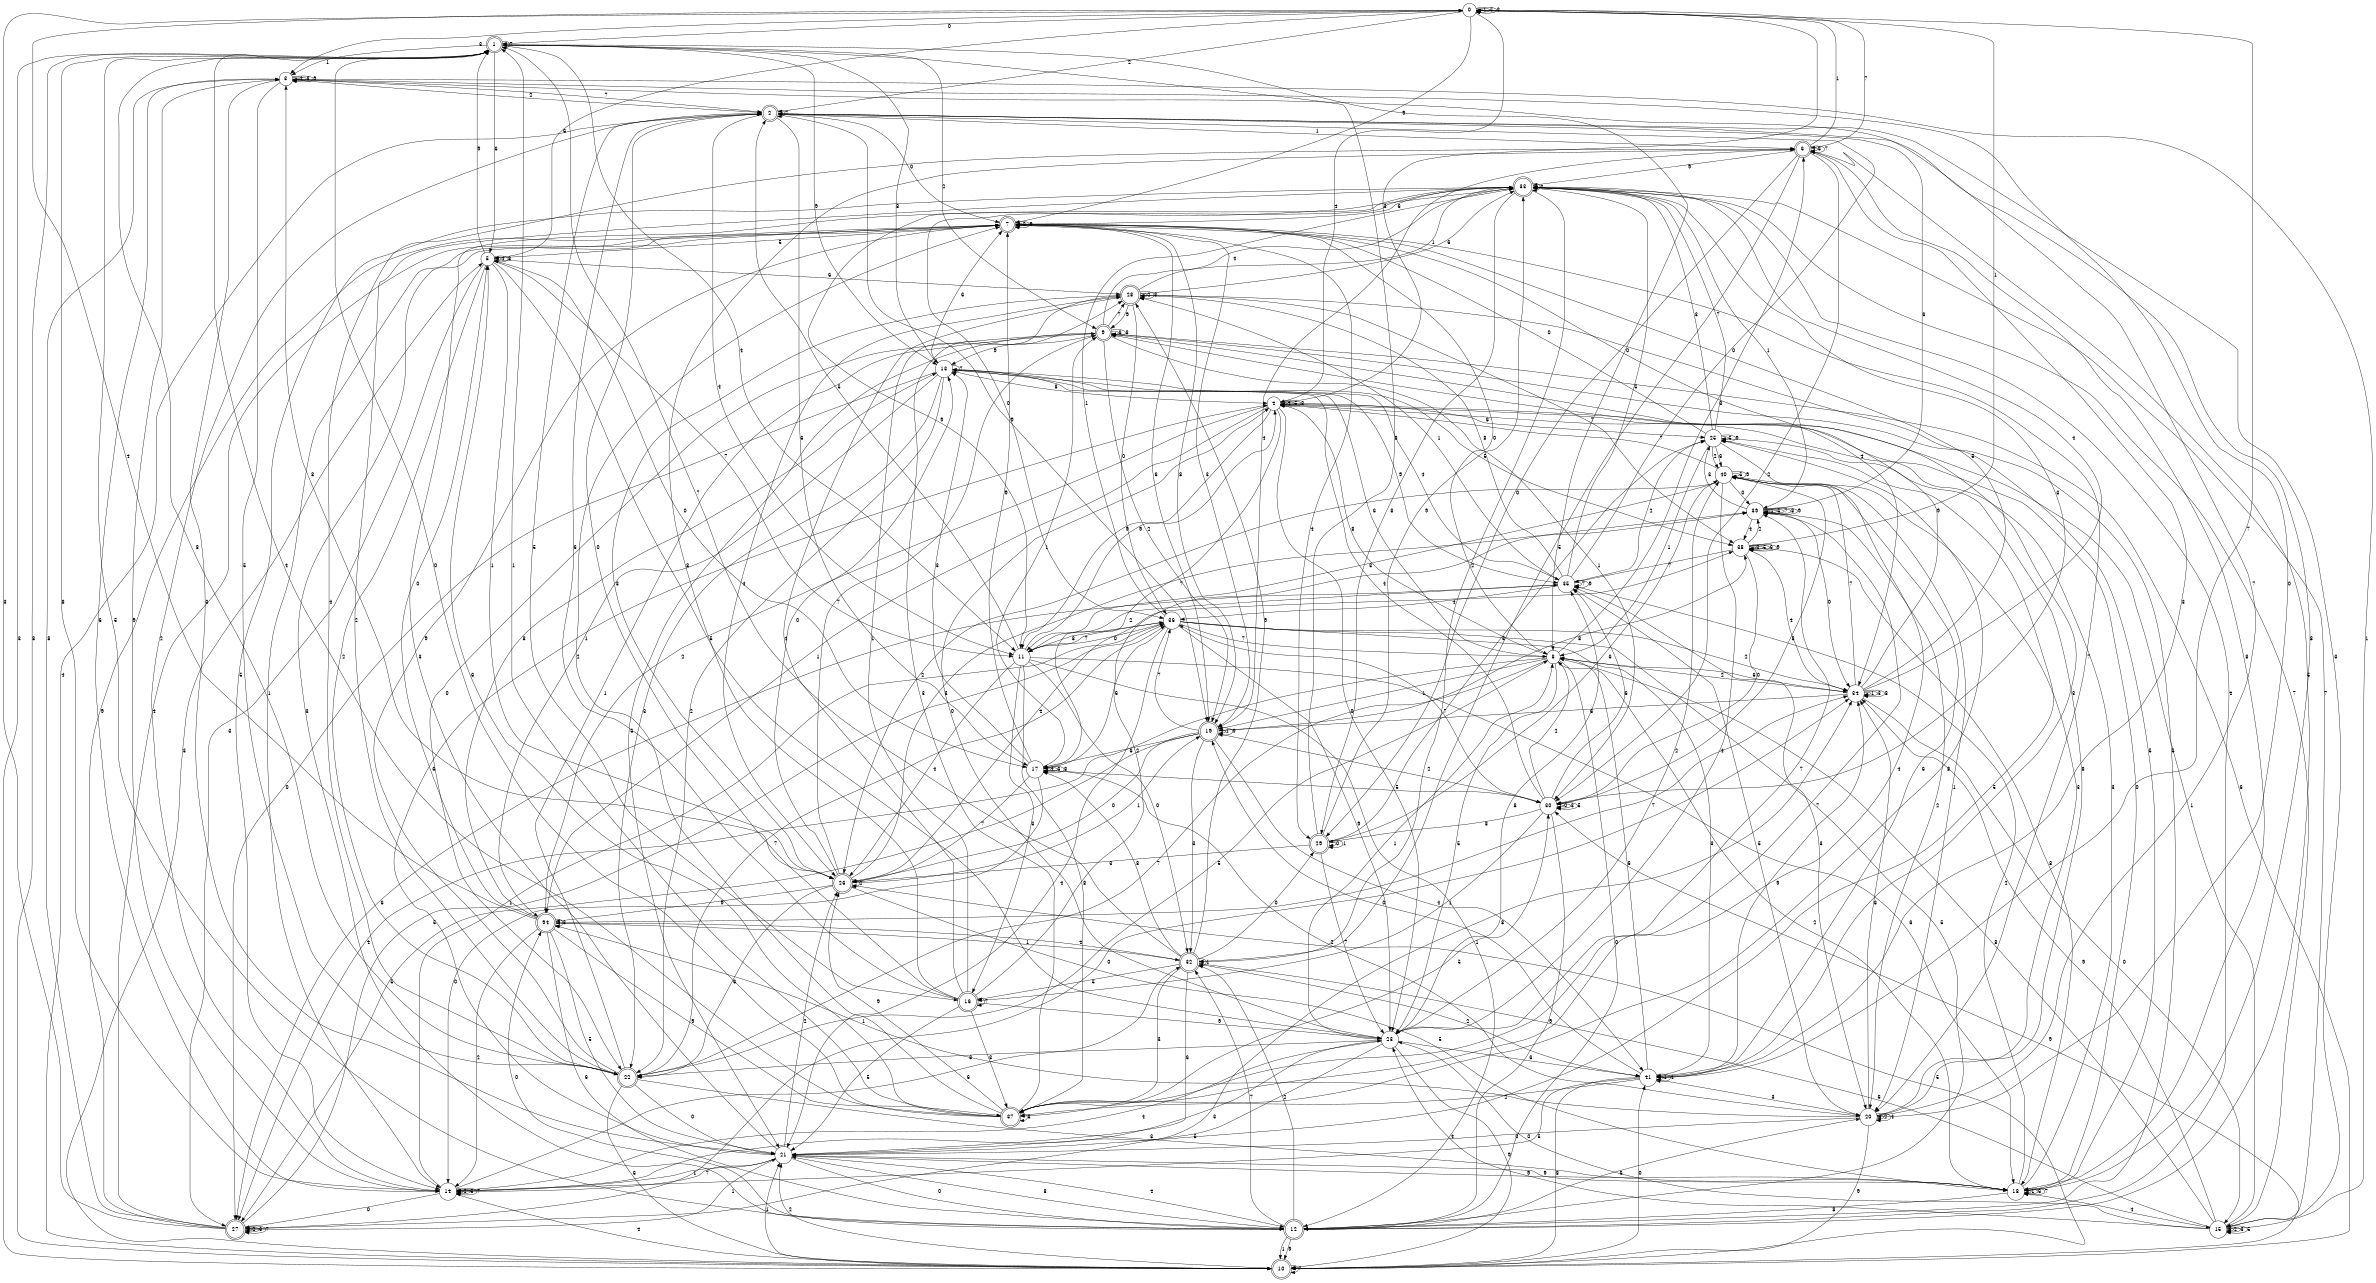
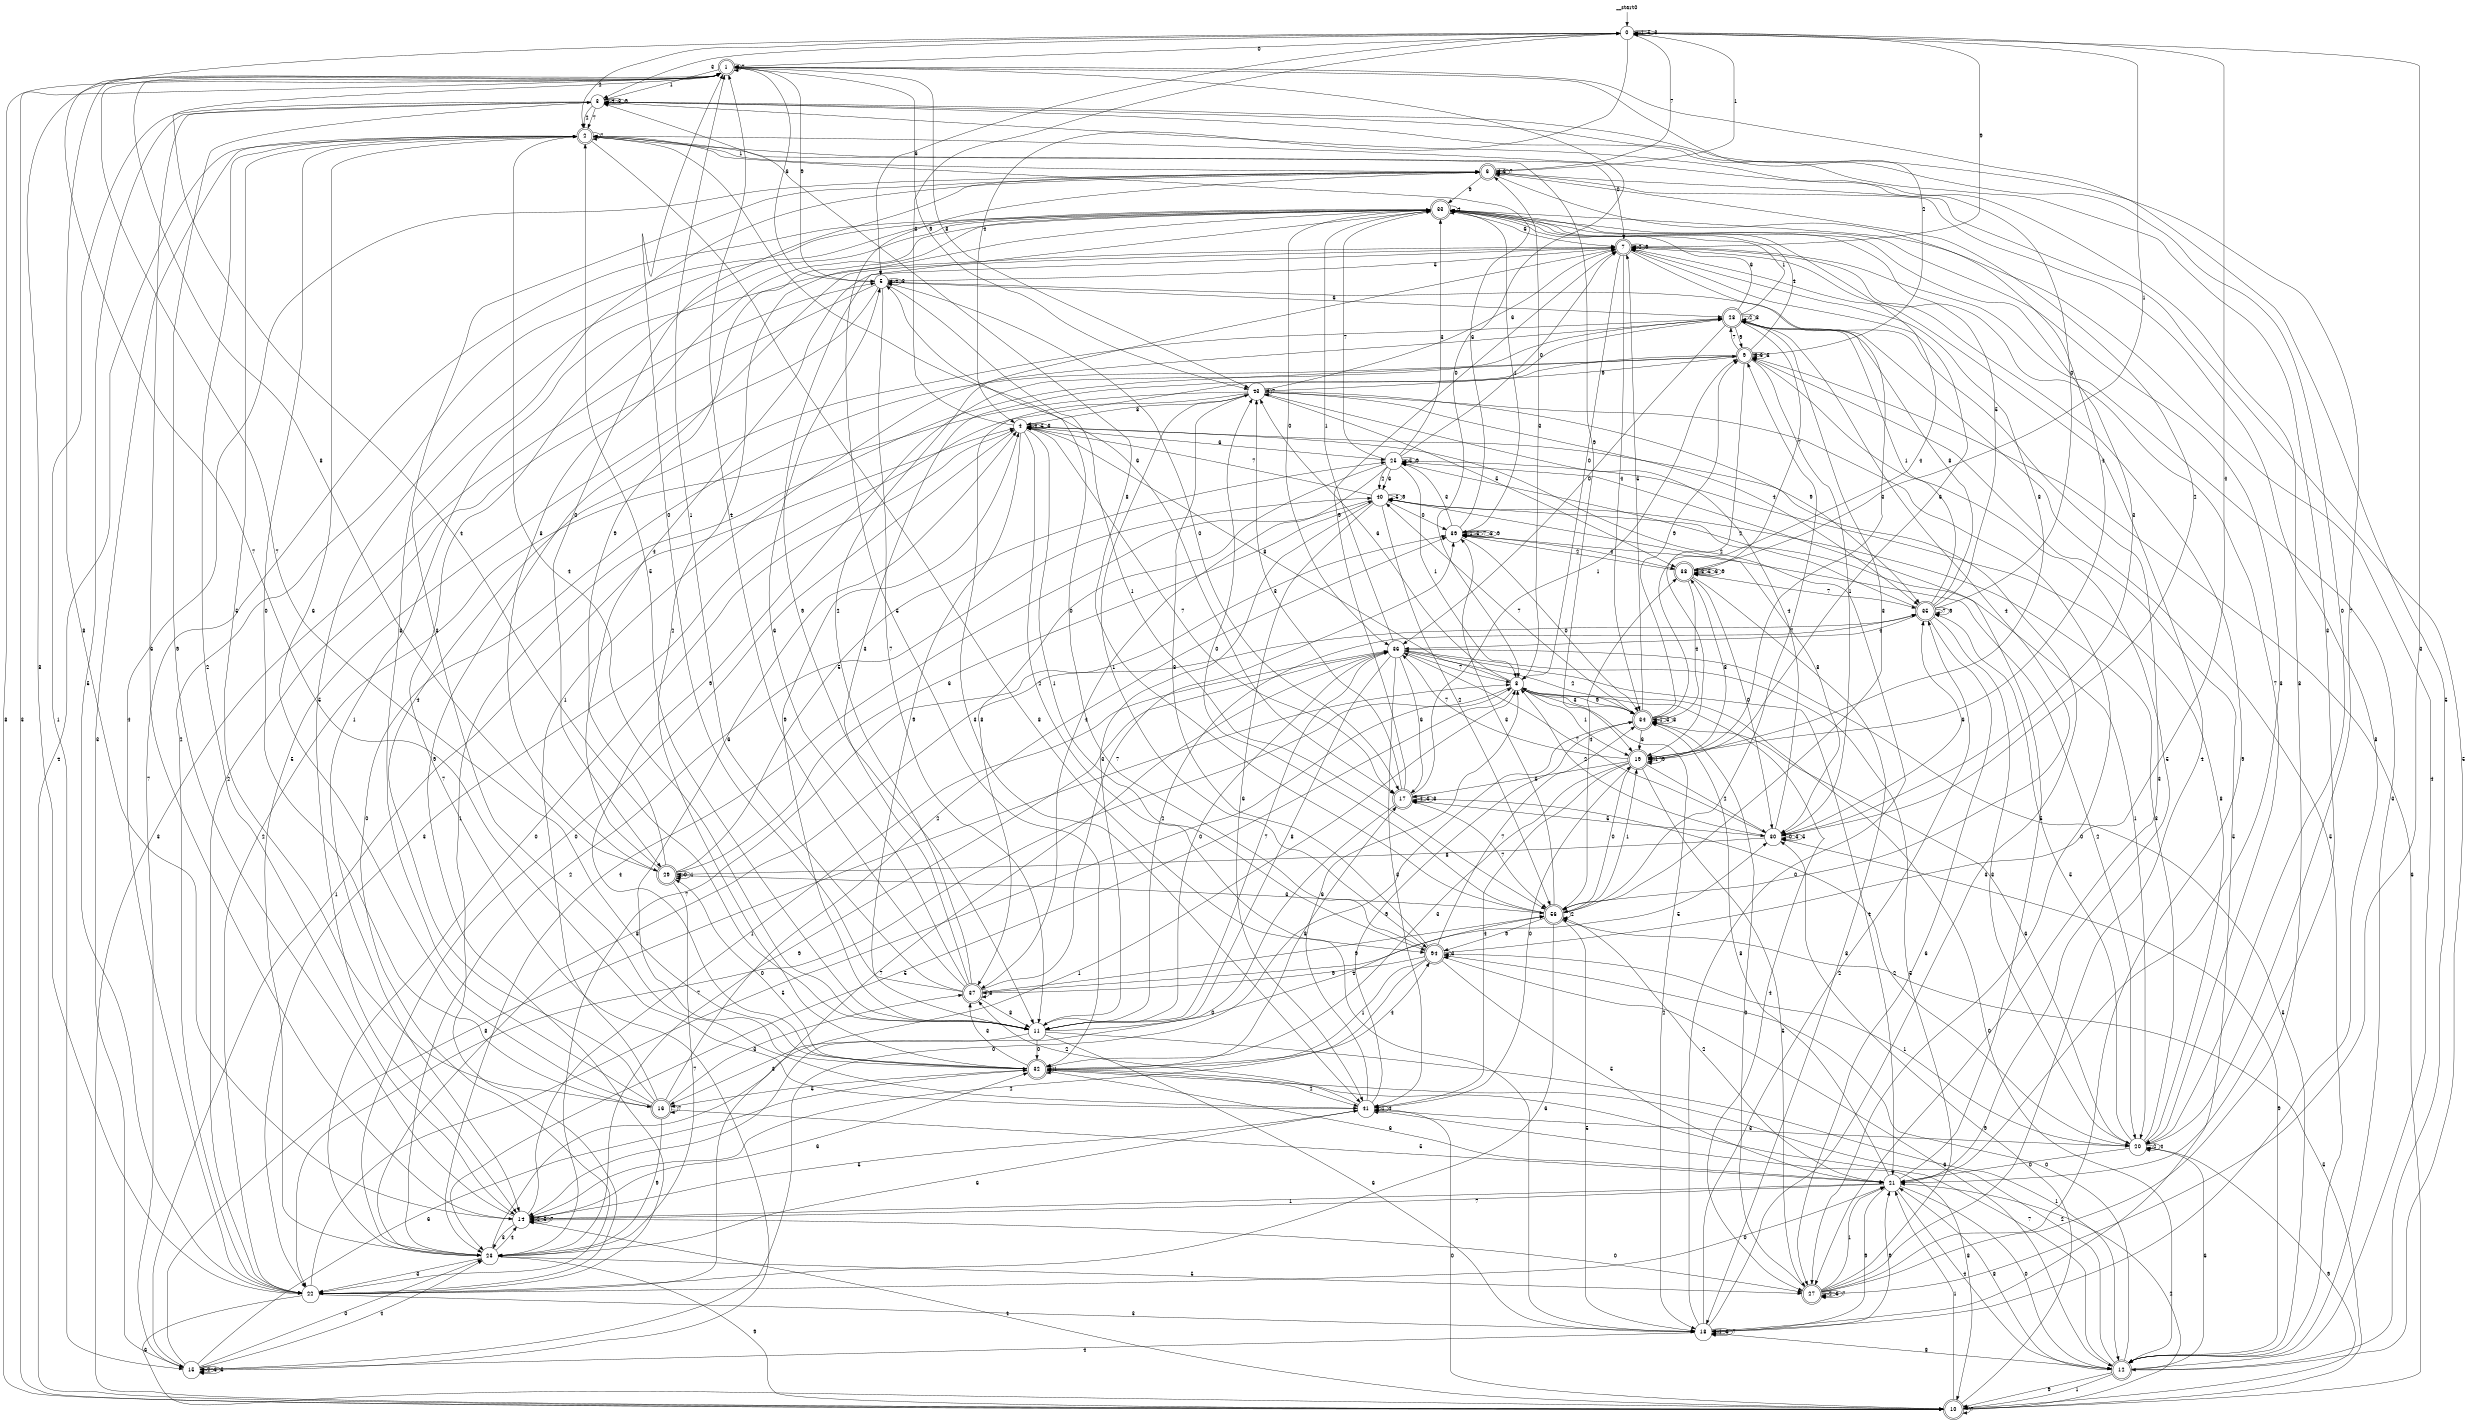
node "__start0": added
node "13": label "13" -> "43"
edge "7" -> "29": reversed
node "38": shape circle -> doublecircle
node "35": shape circle -> doublecircle
edge "21" -> "4": now "32" -> "4"
edge "34" -> "8": label "2" -> "3"
edge "8" -> "34": label "6" -> "9"
node "34": shape circle -> doublecircle
node "17": shape circle -> doublecircle
node "26": label "26" -> "56"
edge "11" -> "37": reversed
edge "15" -> "34": removed, label "9"
edge "30" -> "16": removed, label "1"
node "22": shape doublecircle -> circle
